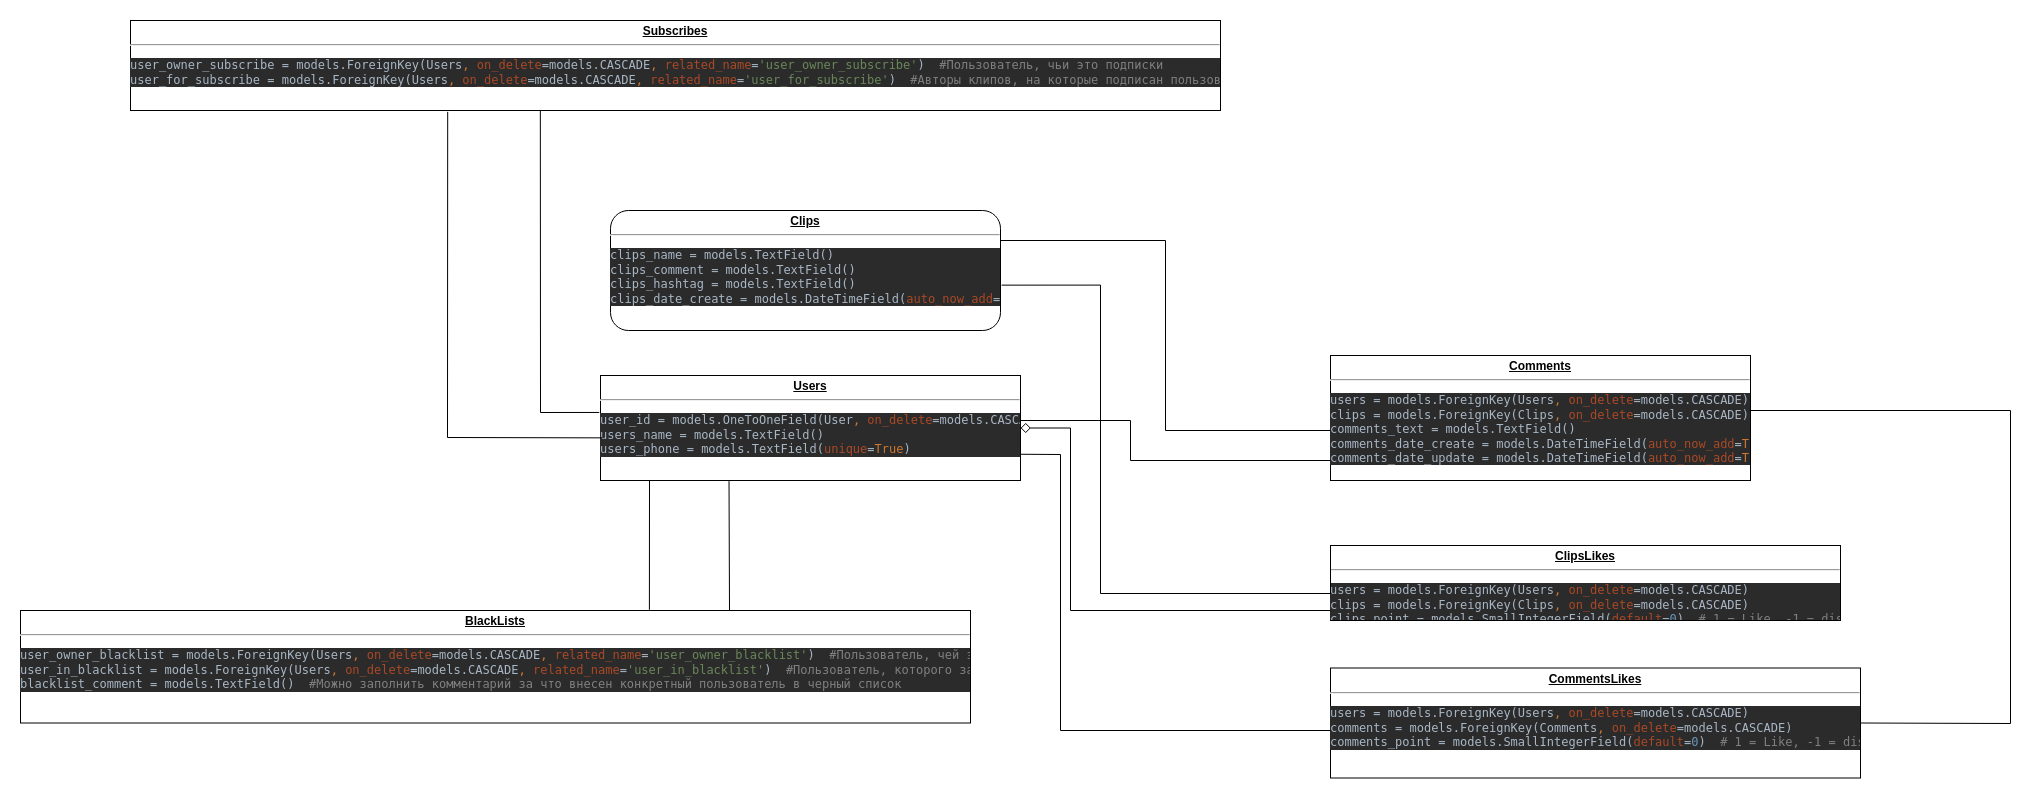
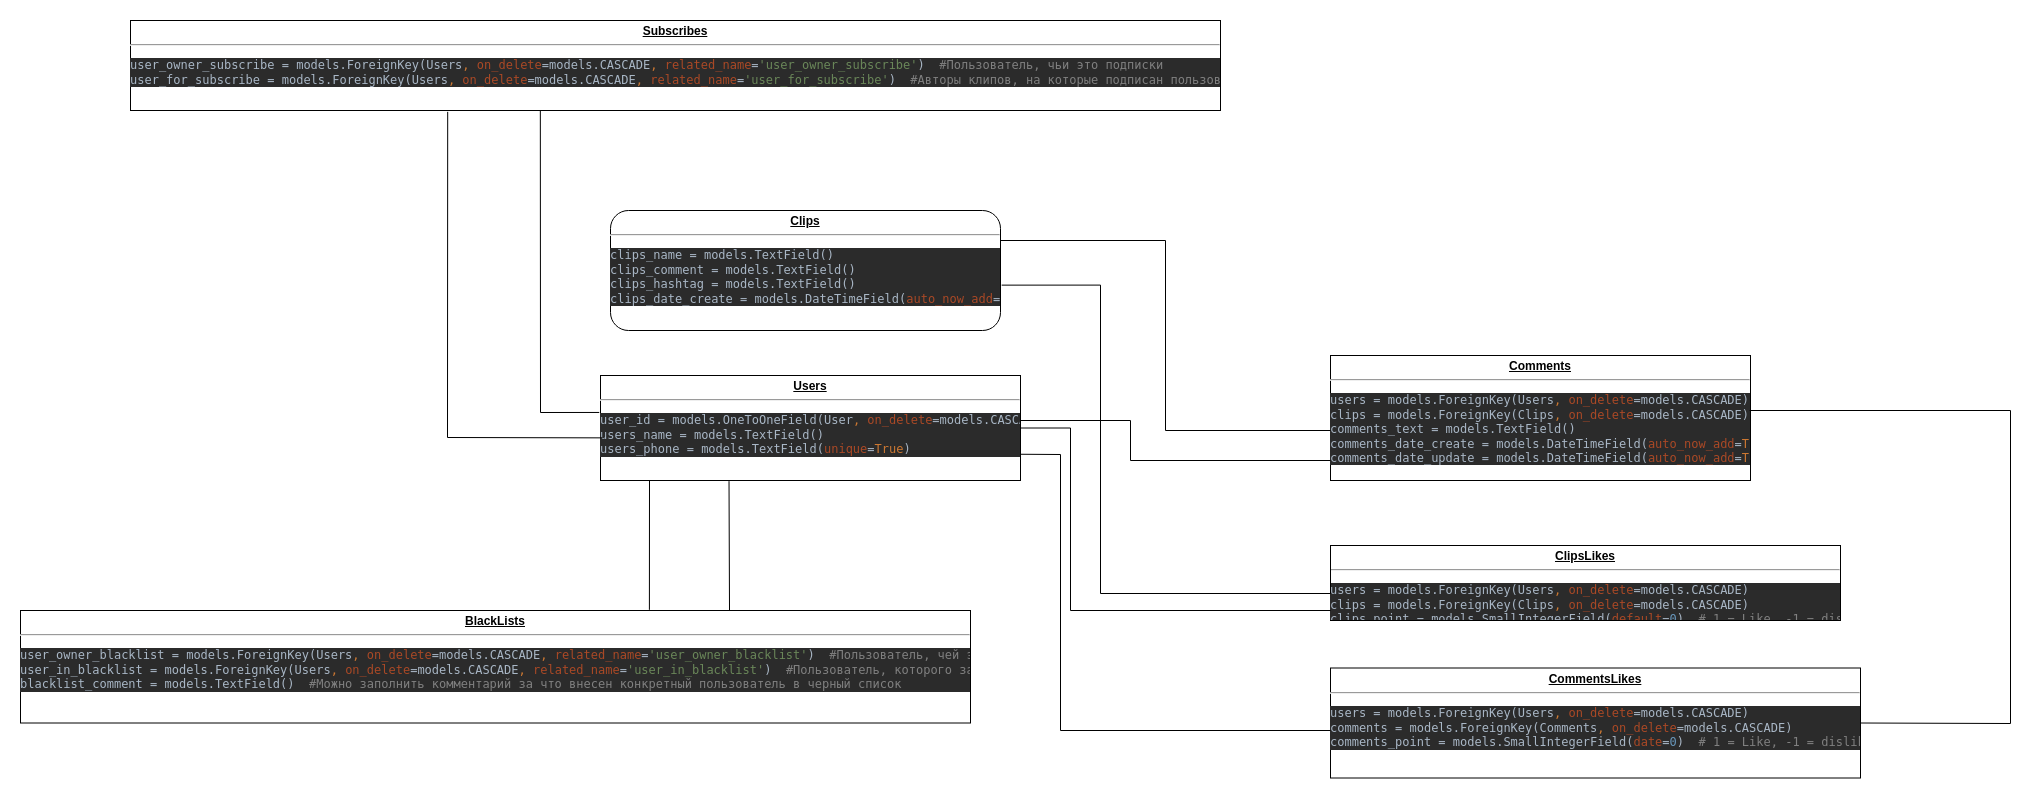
edge "ClipsLikes users = models.ForeignKey(Users, on_delete=models.CASCADE) clips = models.ForeignKey(Clips, on_delete=models.CASCADE) clips_point = models.SmallIntegerField(default=0) # 1 = Like, -1 = dislike" -> "Users user_id = models.OneToOneField(User, on_delete=models.CASCADE) users_name = models.TextField() users_phone = models.TextField(unique=True)": arrowhead diamond -> none
node "CommentsLikes users = models.ForeignKey(Users, on_delete=models.CASCADE) comments = models.ForeignKey(Comments, on_delete=models.CASCADE) comments_point = models.SmallIntegerField(default=0) # 1 = Like, -1 = dislike": label "CommentsLikes users = models.ForeignKey(Users, on_delete=models.CASCADE) comments = models.ForeignKey(Comments, on_delete=models.CASCADE) comments_point = models.SmallIntegerField(default=0) # 1 = Like, -1 = dislike" -> "CommentsLikes users = models.ForeignKey(Users, on_delete=models.CASCADE) comments = models.ForeignKey(Comments, on_delete=models.CASCADE) comments_point = models.SmallIntegerField(date=0) # 1 = Like, -1 = dislike"
